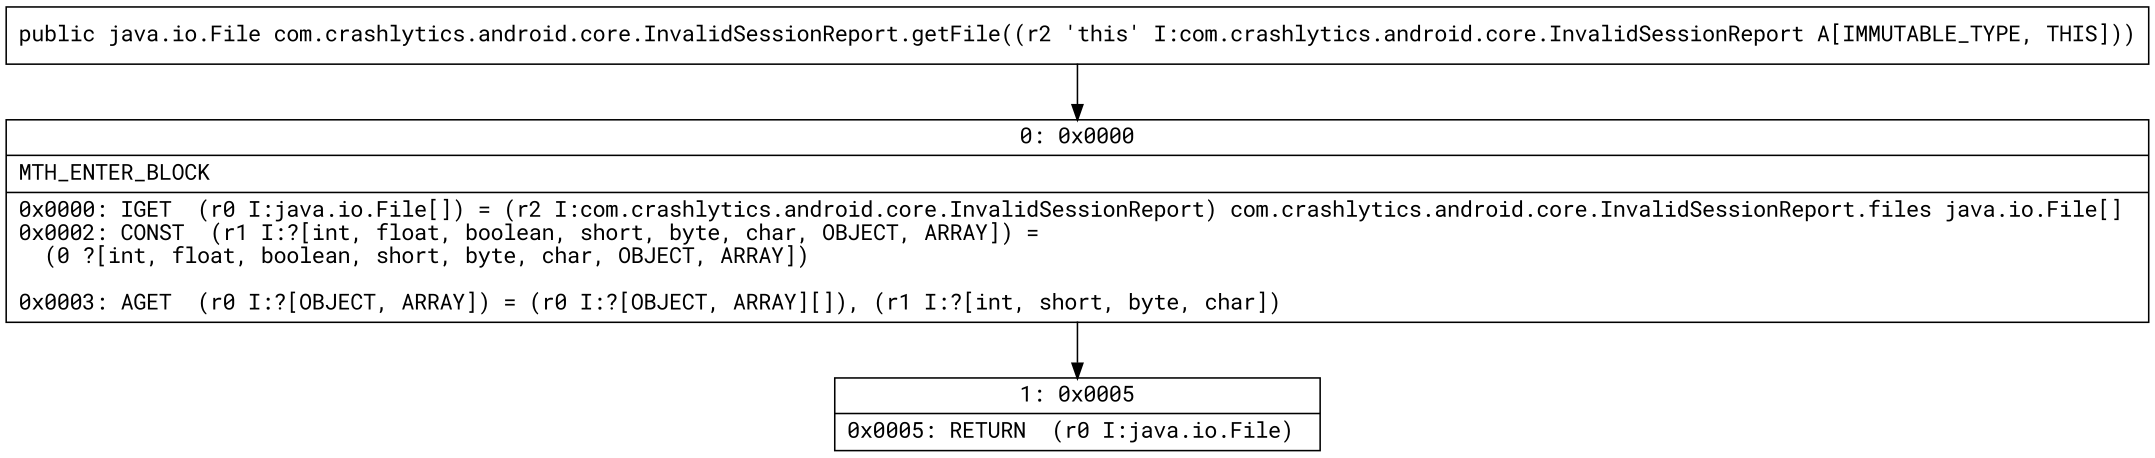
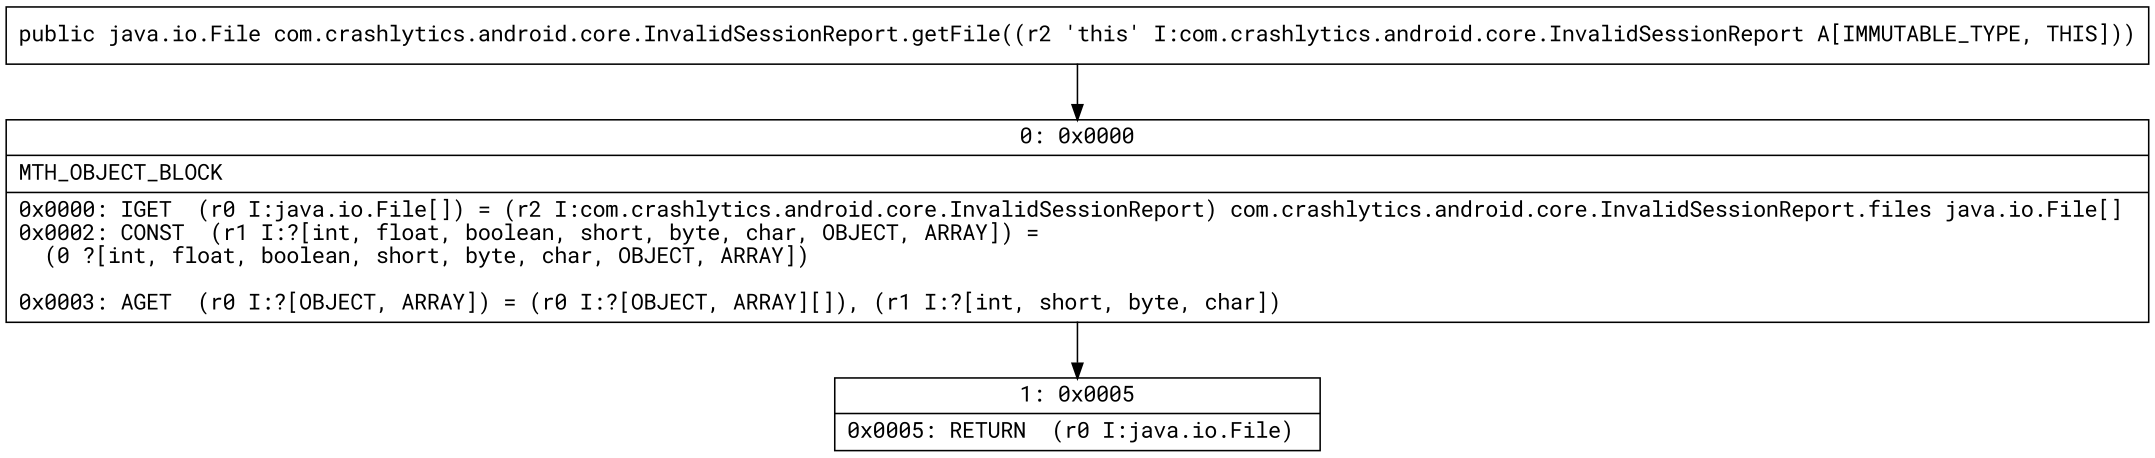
node "0: 0x0000": text "MTH_ENTER_BLOCK" -> "MTH_OBJECT_BLOCK"
